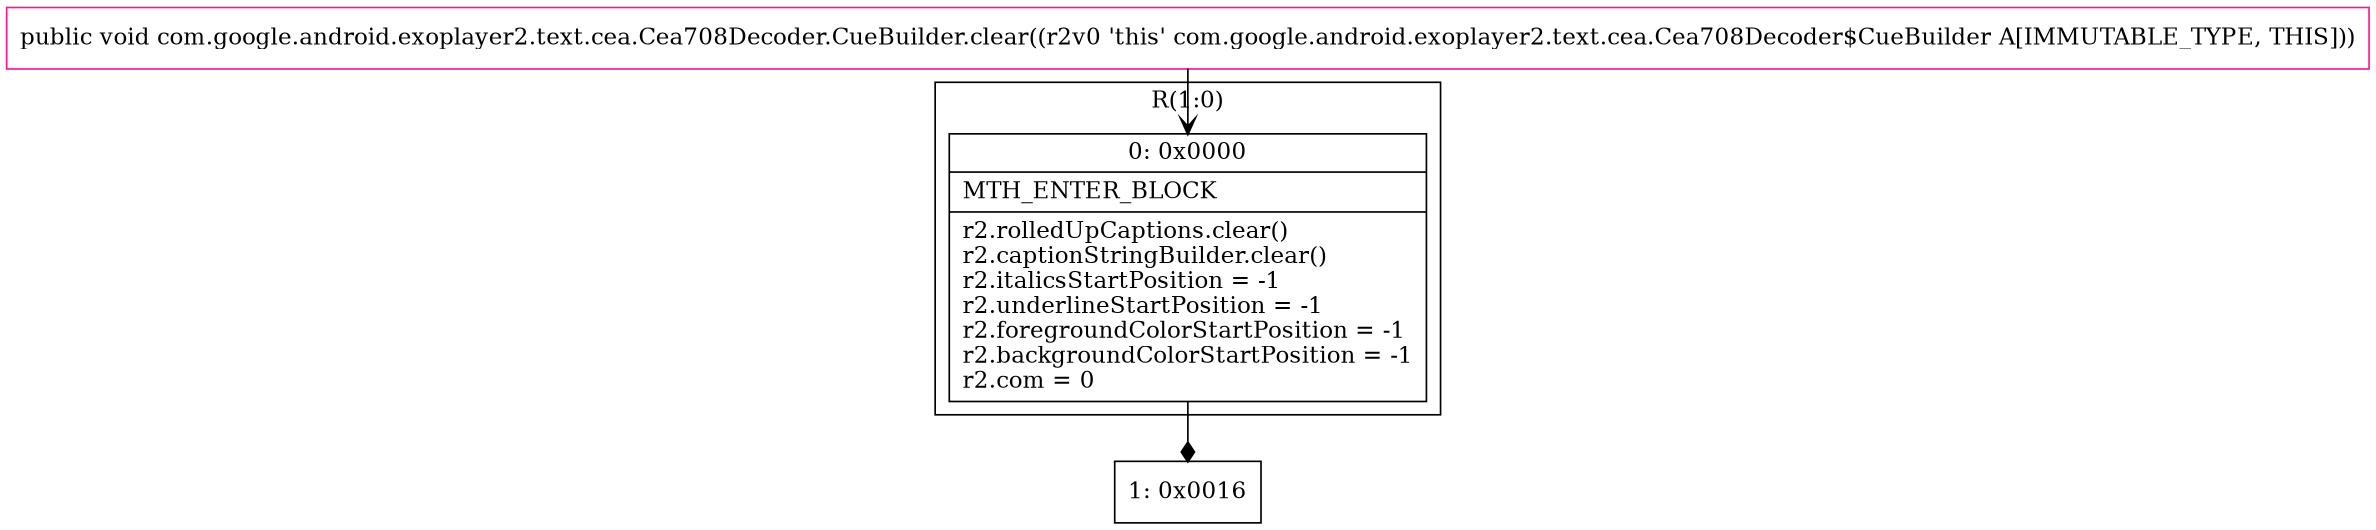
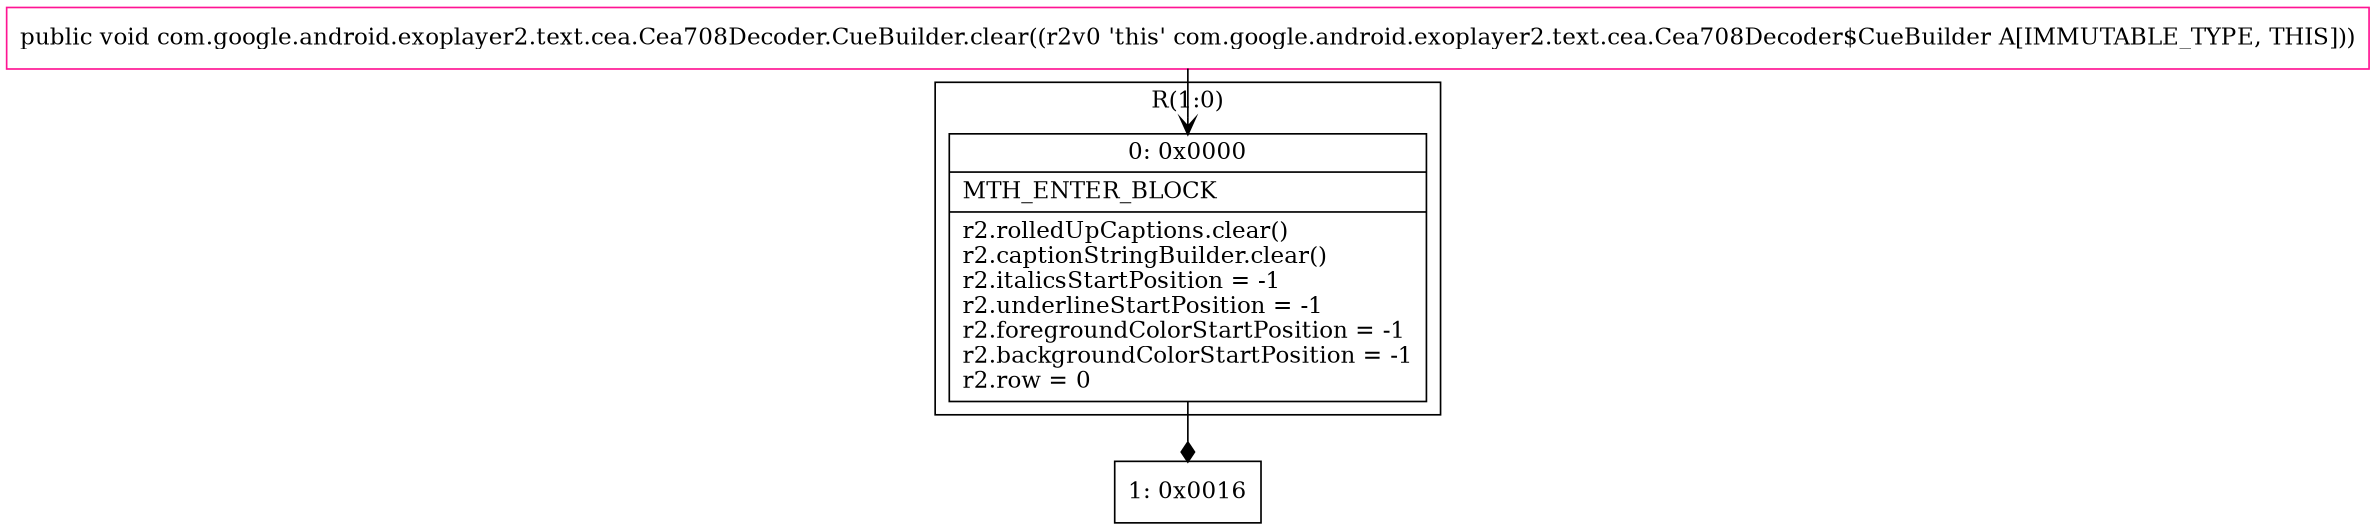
node "0: 0x0000": text "r2.com = 0" -> "r2.row = 0"
